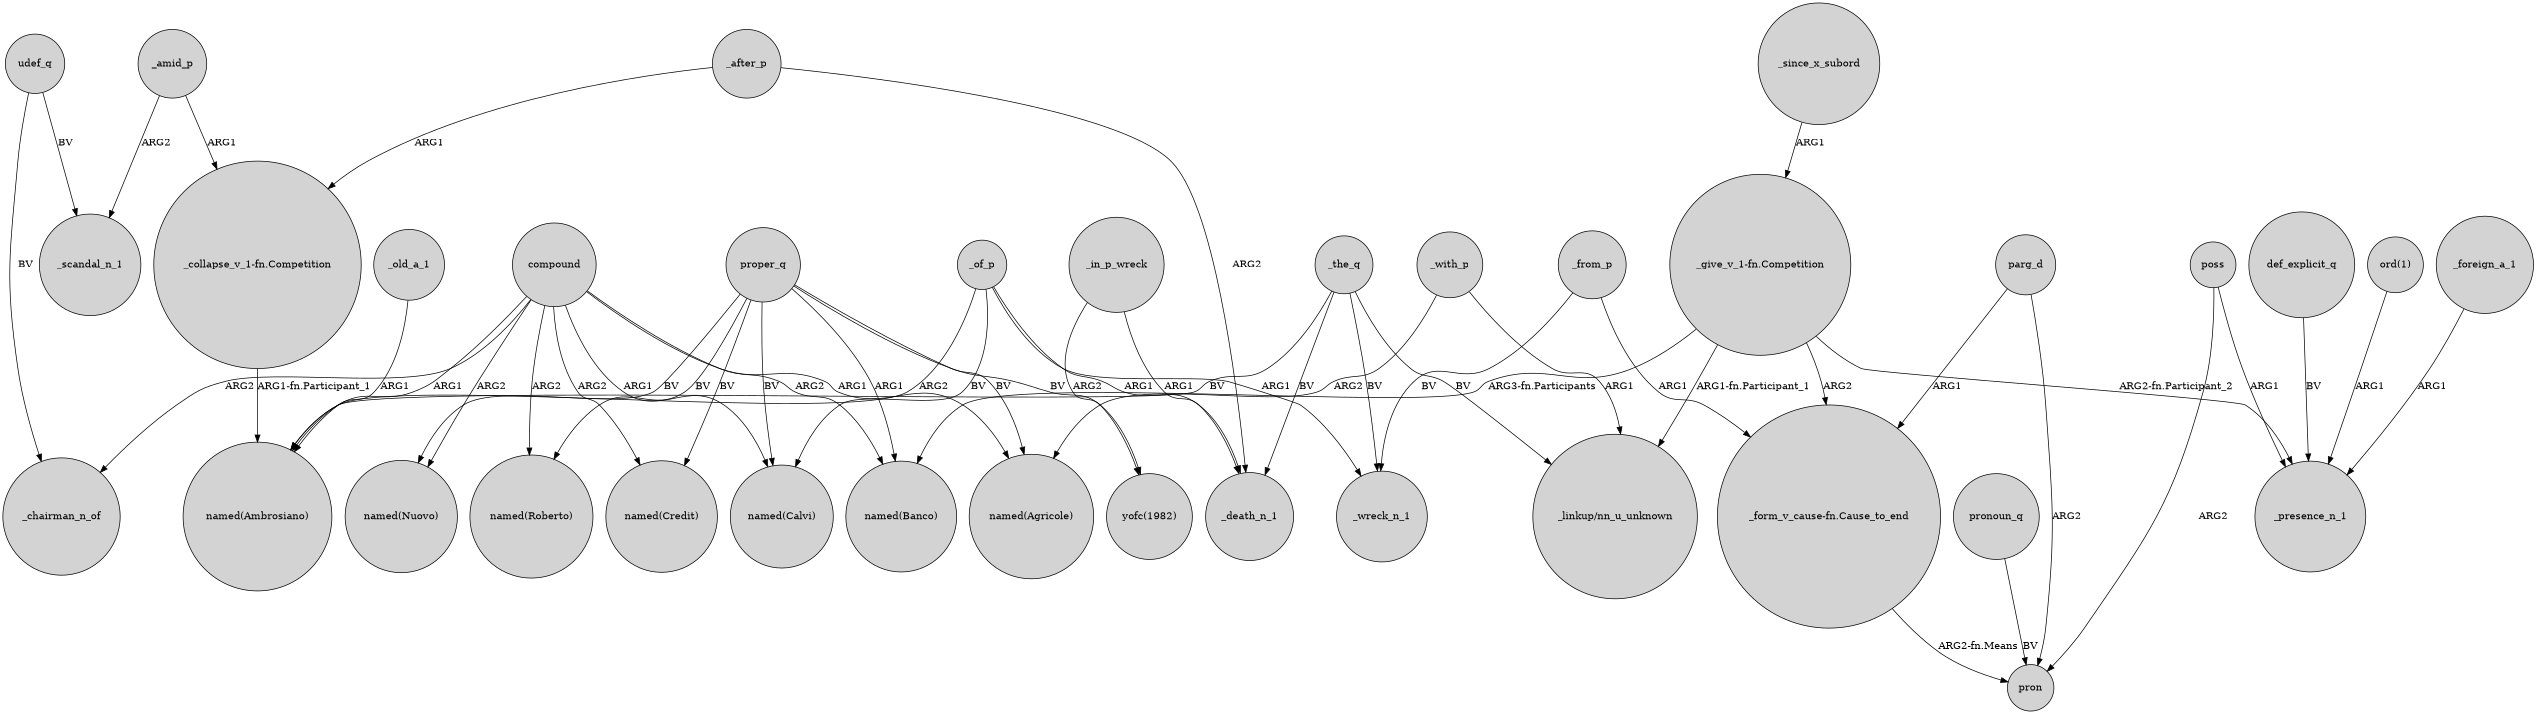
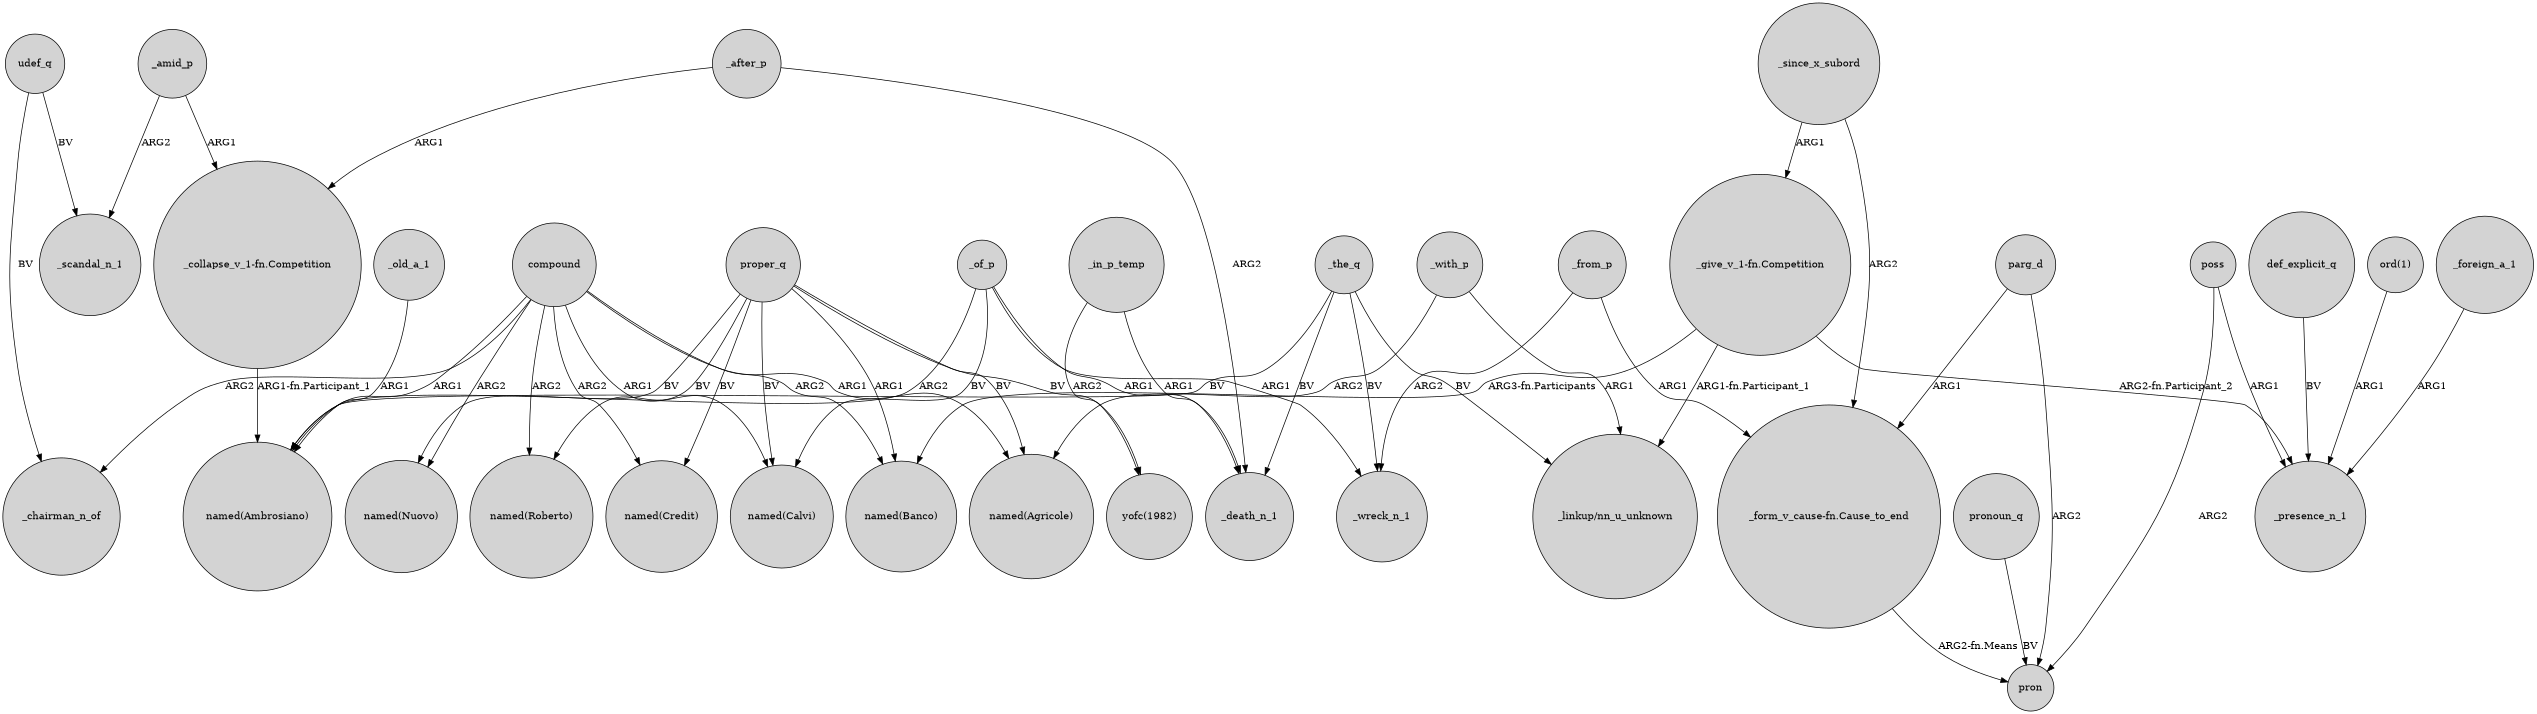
node "_in_p_wreck": label "_in_p_wreck" -> "_in_p_temp"
edge "_give_v_1-fn.Competition" -> "_form_v_cause-fn.Cause_to_end": now "_since_x_subord" -> "_form_v_cause-fn.Cause_to_end"
edge "_from_p" -> "_wreck_n_1": label "BV" -> "ARG2"
